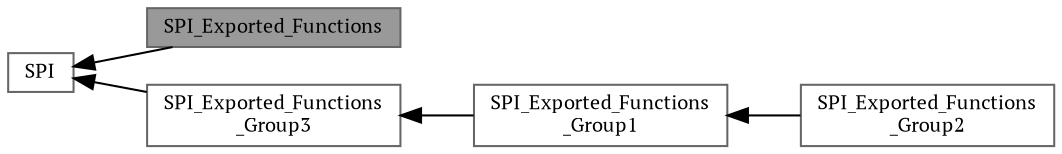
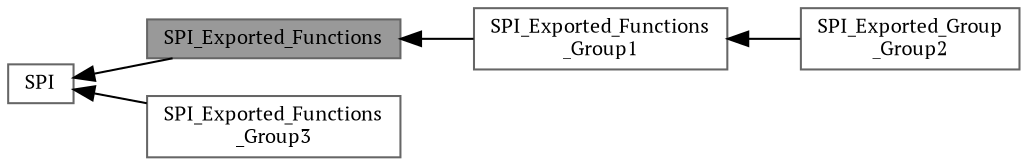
edge "SPI_Exported_Functions _Group1" -> "SPI_Exported_Functions _Group3": now "SPI_Exported_Functions _Group1" -> "SPI_Exported_Functions"
node "SPI_Exported_Functions _Group2": label "SPI_Exported_Functions _Group2" -> "SPI_Exported_Group _Group2"
